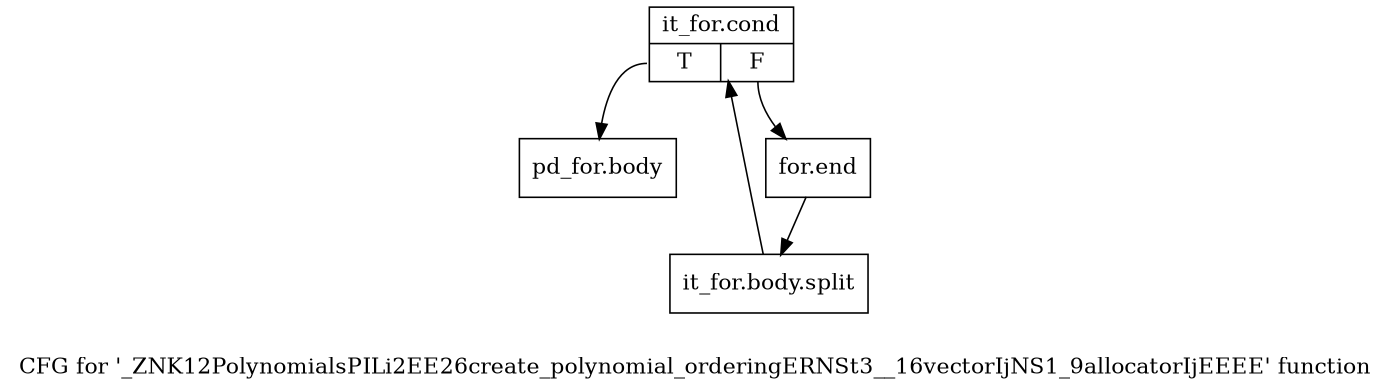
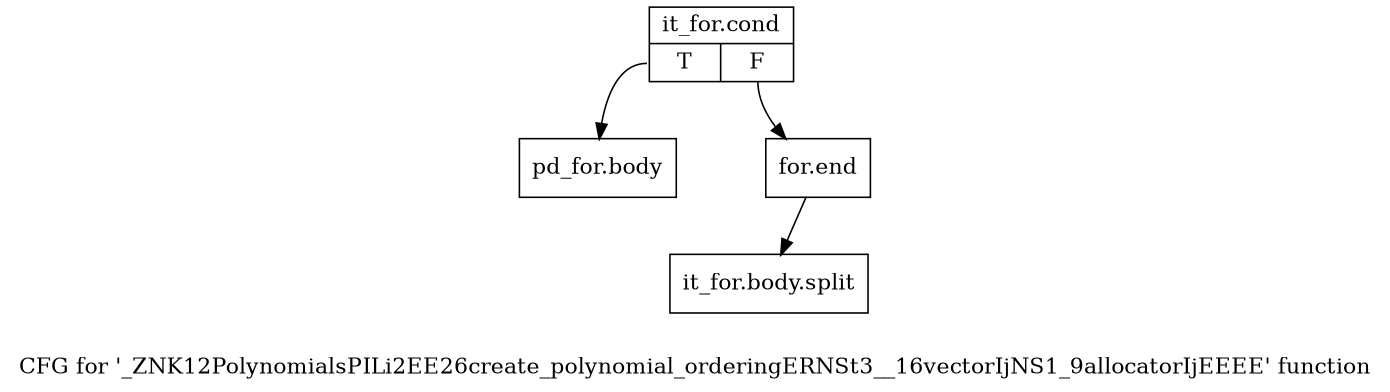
edge "it_for.body.split" -> "it_for.cond": removed
